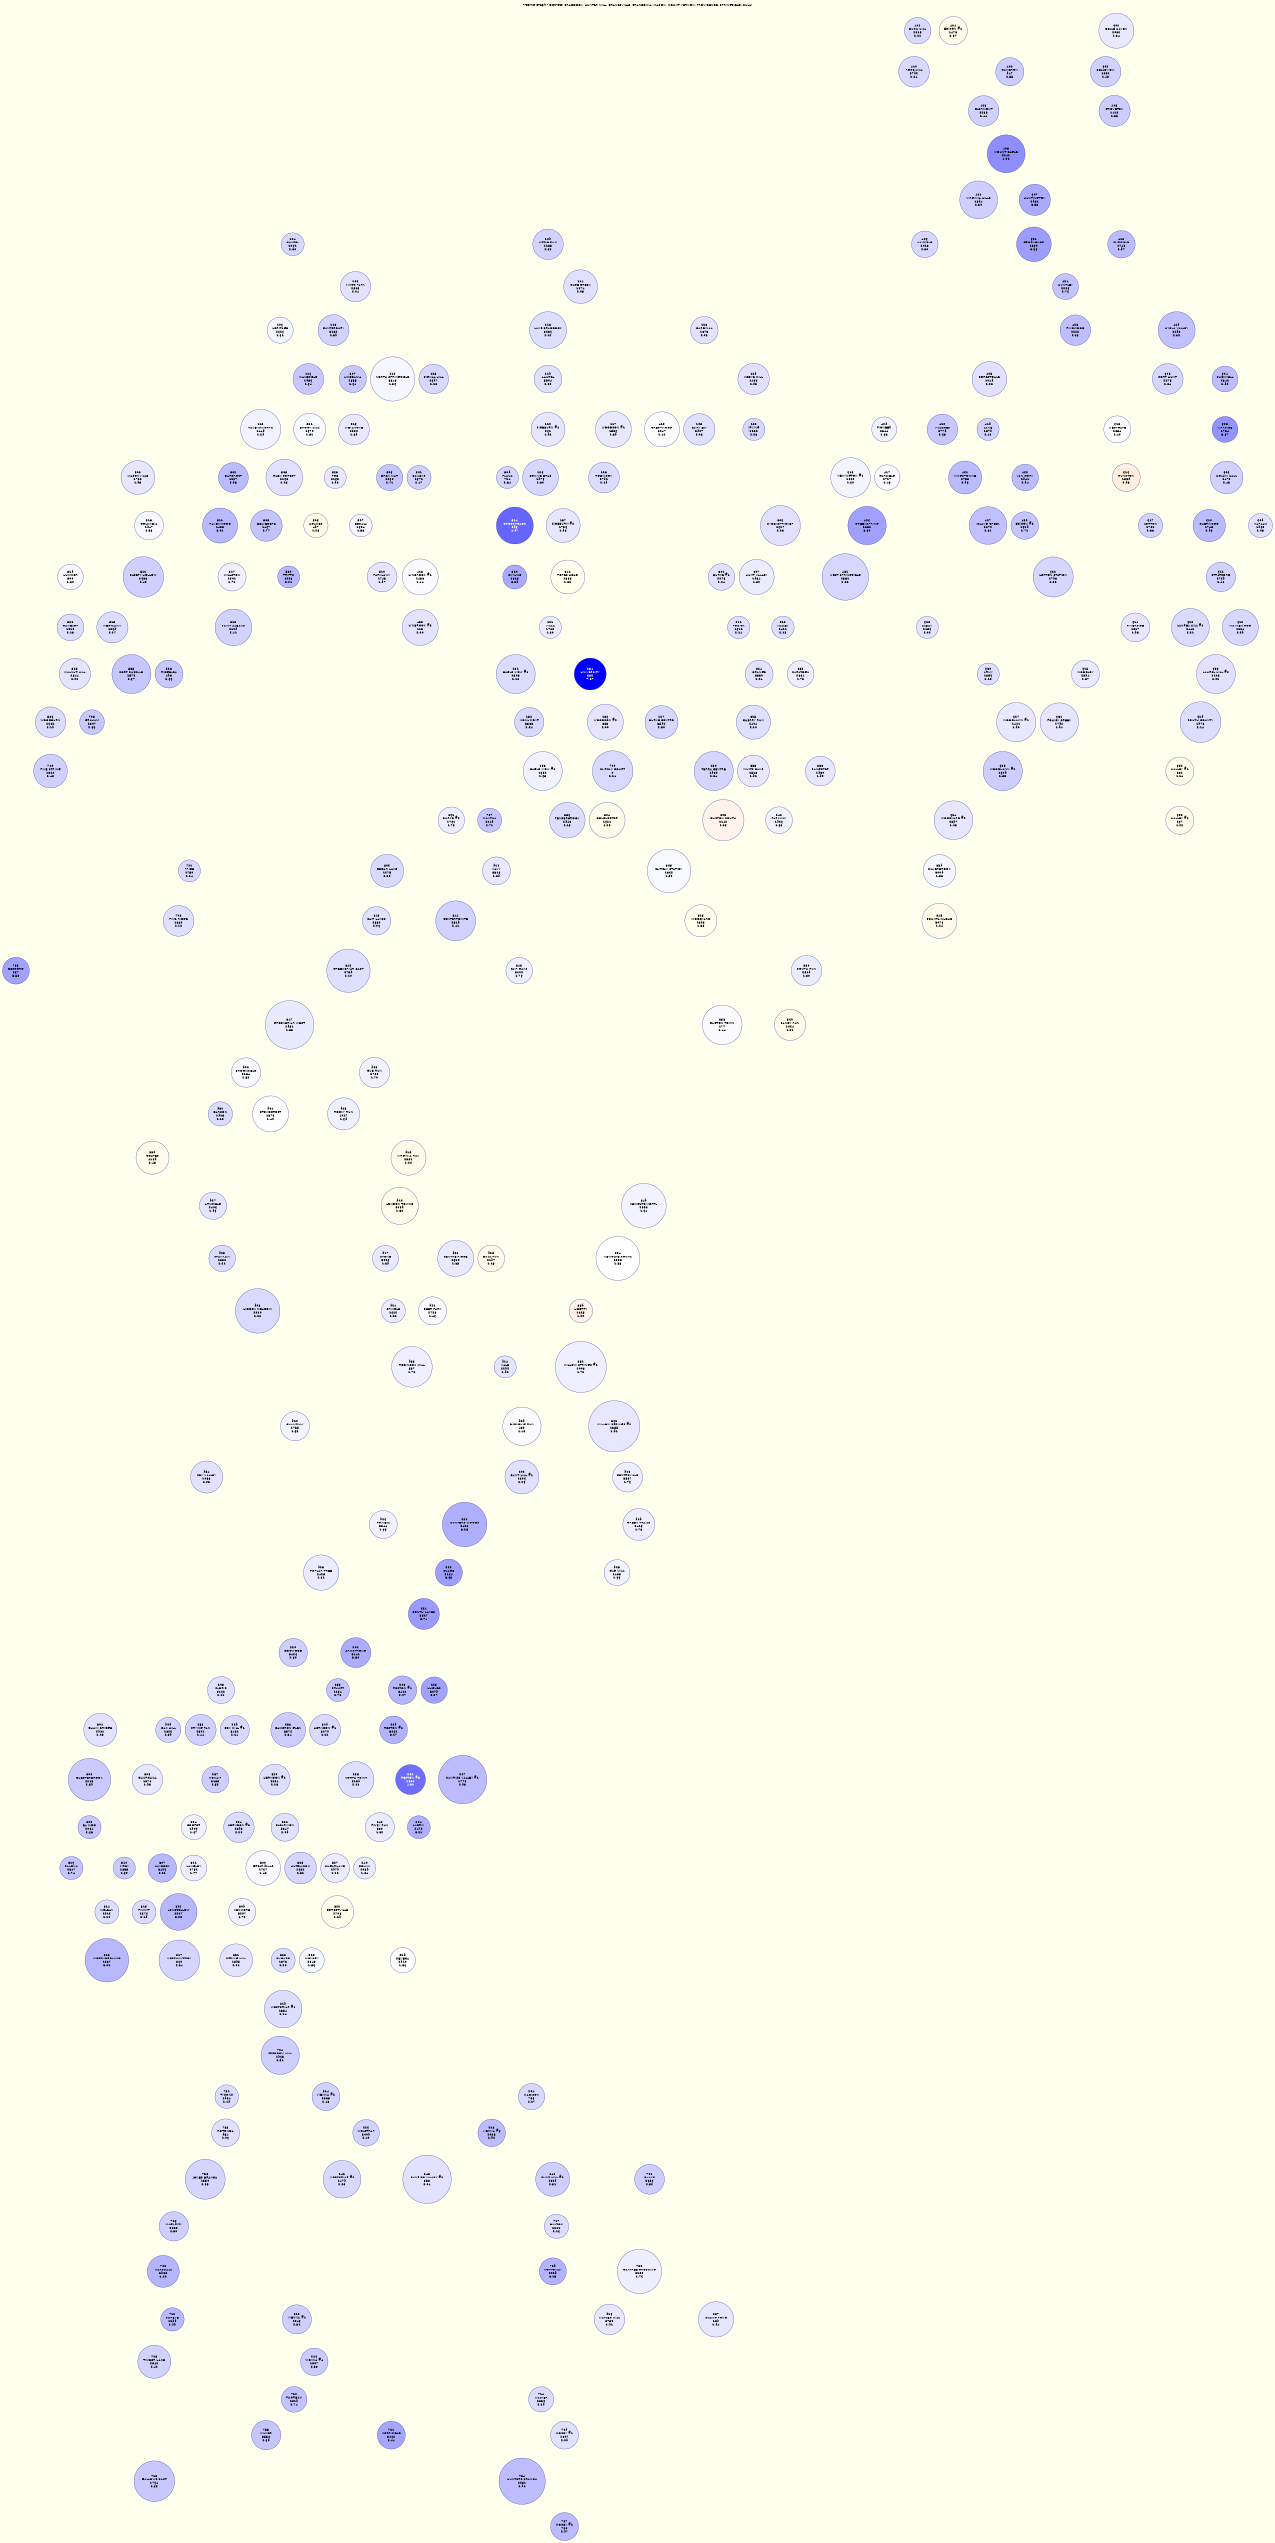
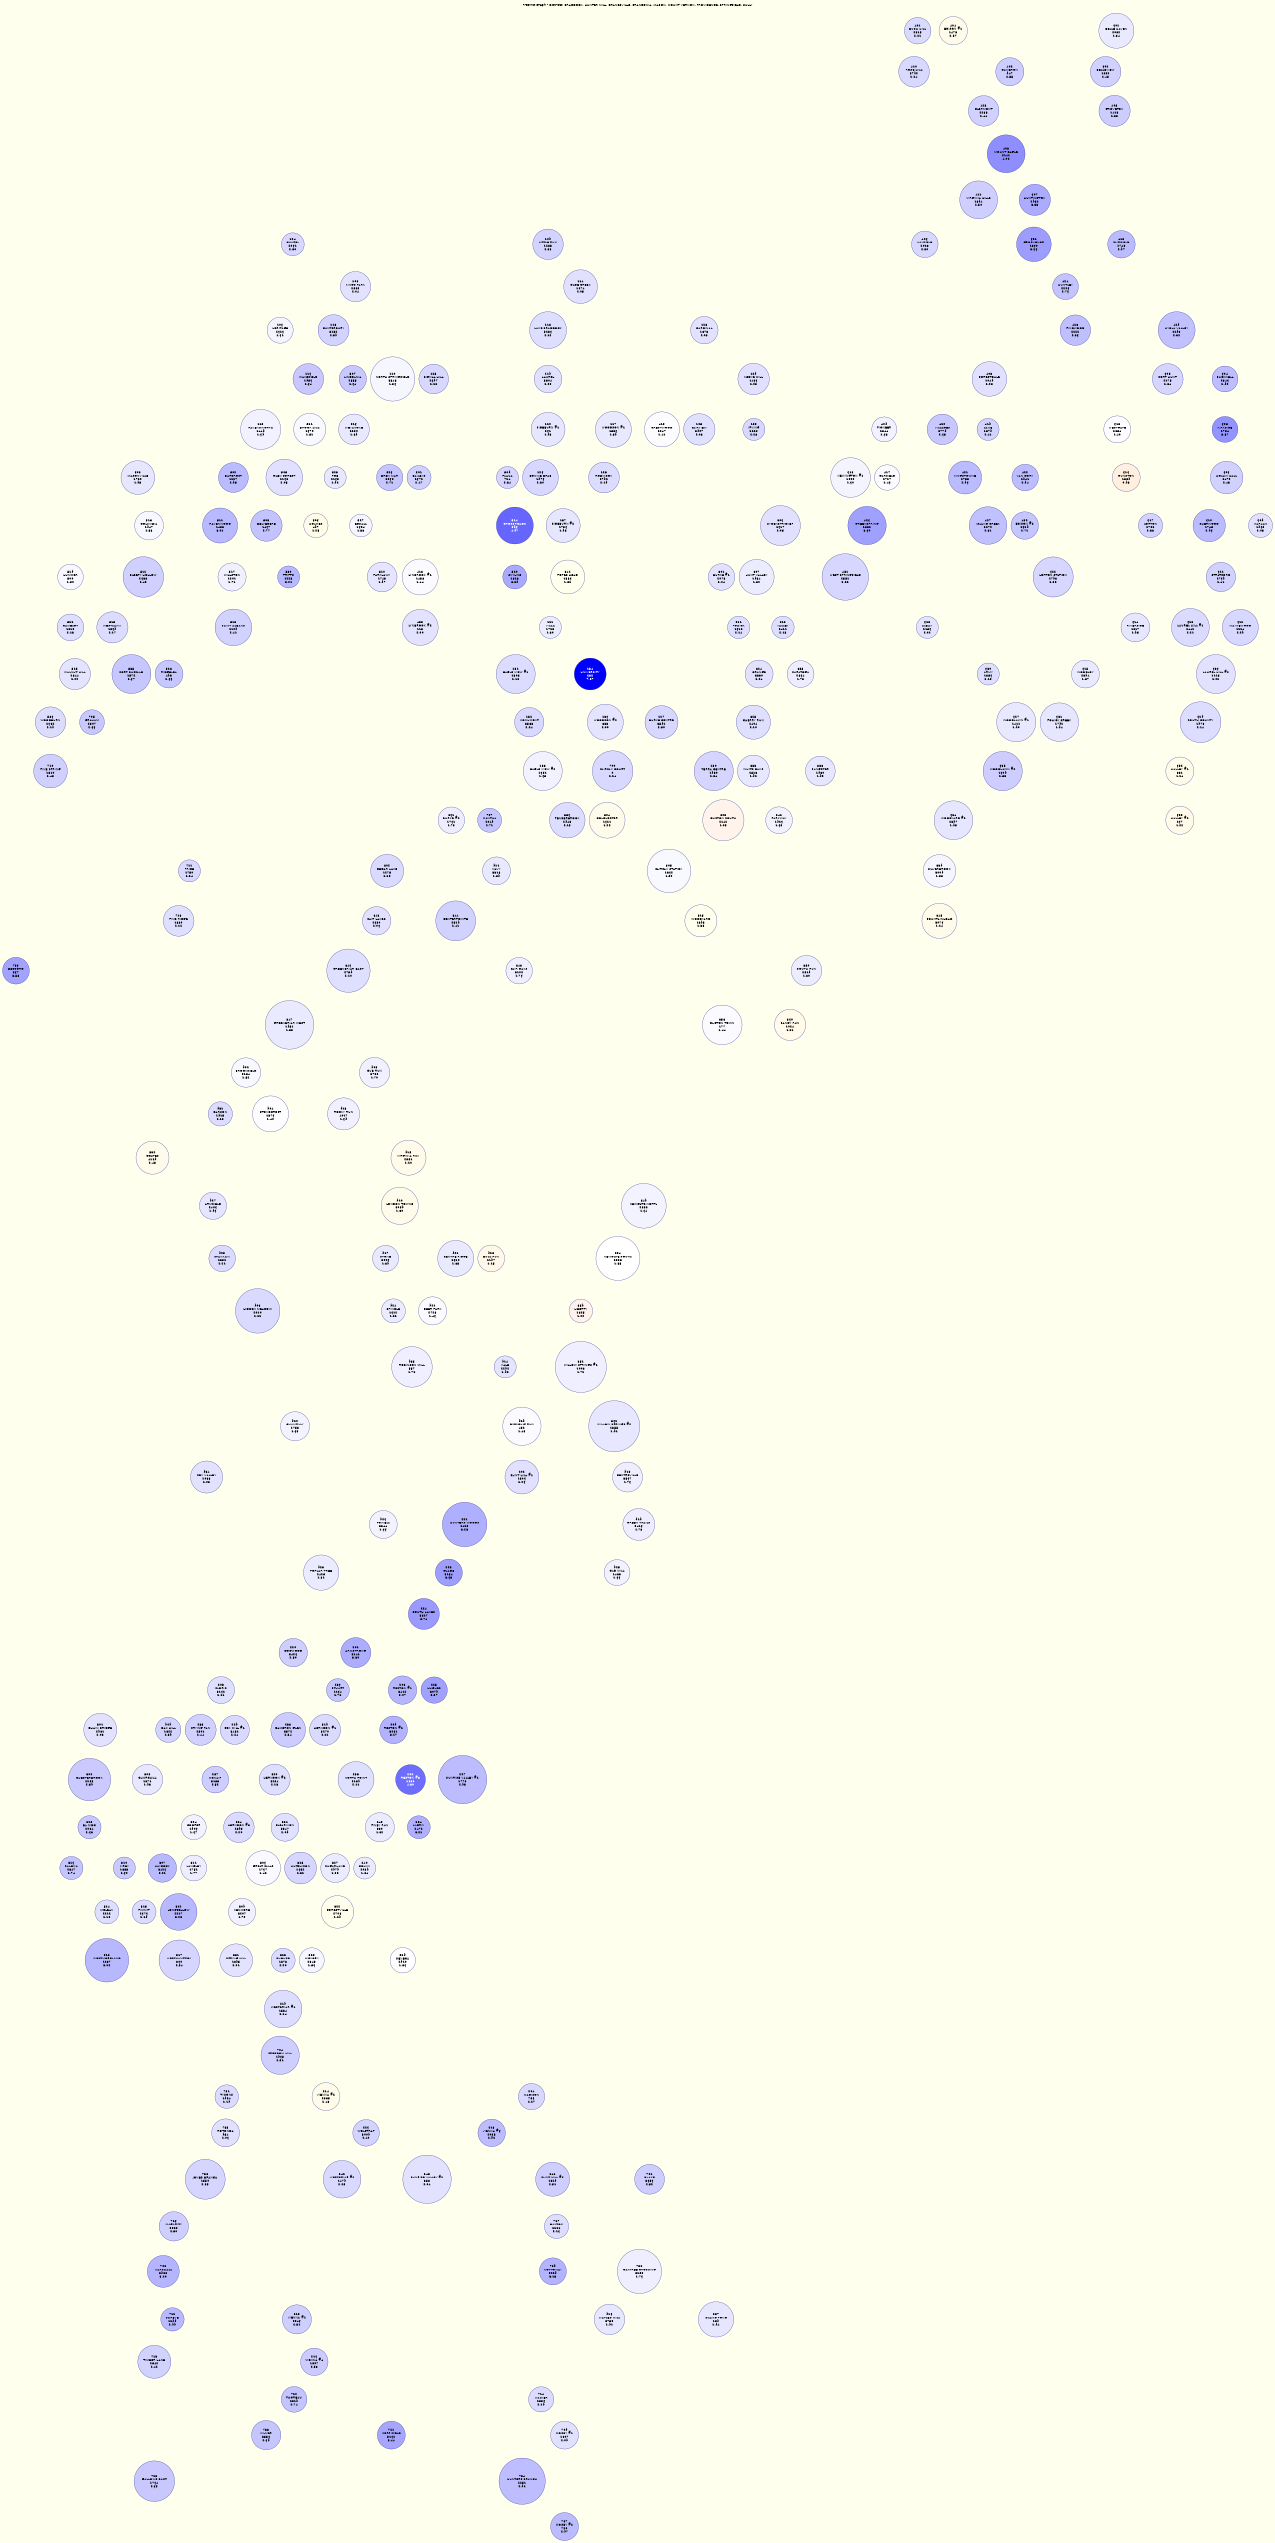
node "214 VIENNA #2 2885 2.43": fillcolor #d1d1ff -> #ff104104
